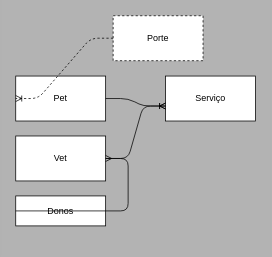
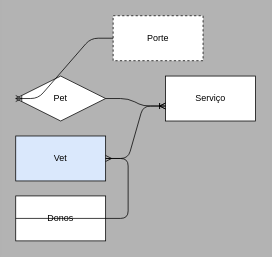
edge "Porte" -> "Pet": style dashed -> solid
node "Pet": shape rectangle -> diamond
node "Vet": fillcolor #ffffff -> #dae8fc
node "Donos": size 90x30 -> 90x45
